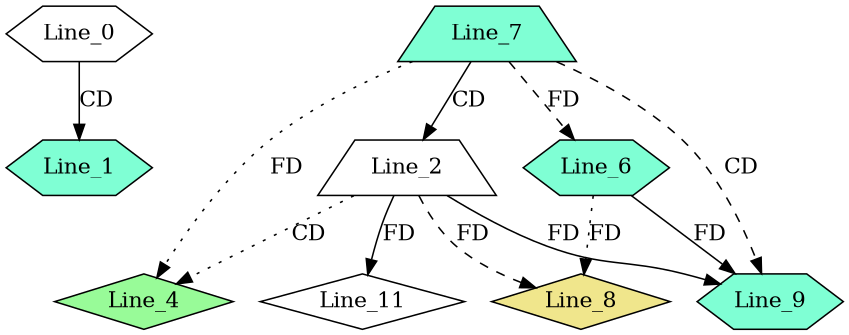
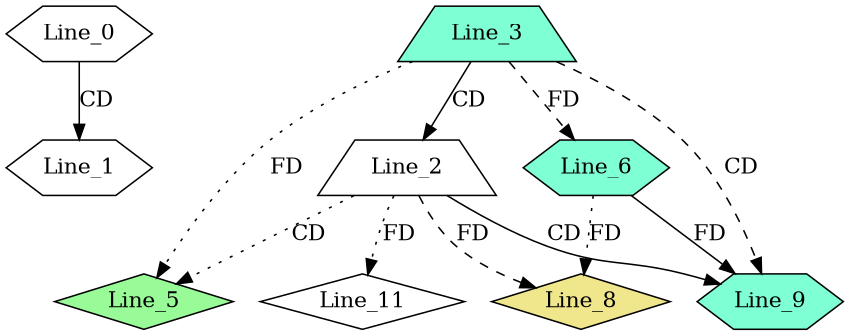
node "Line_7": label "Line_7" -> "Line_3"
node "Line_1": fillcolor aquamarine -> white
edge "Line_2" -> "Line_11": style solid -> dotted
edge "Line_2" -> "Line_9": label "FD" -> "CD"
node "Line_4": label "Line_4" -> "Line_5"
